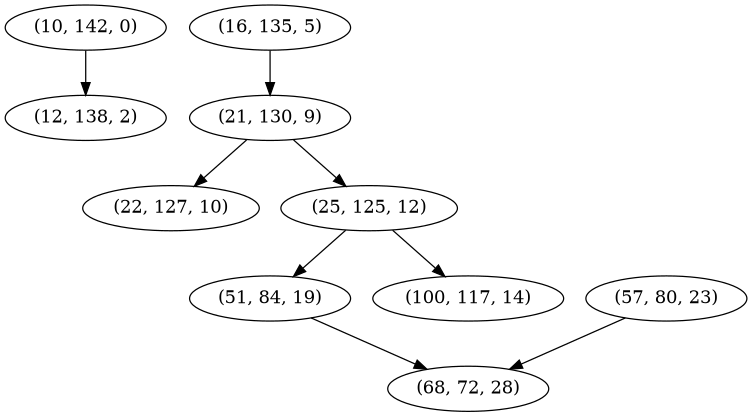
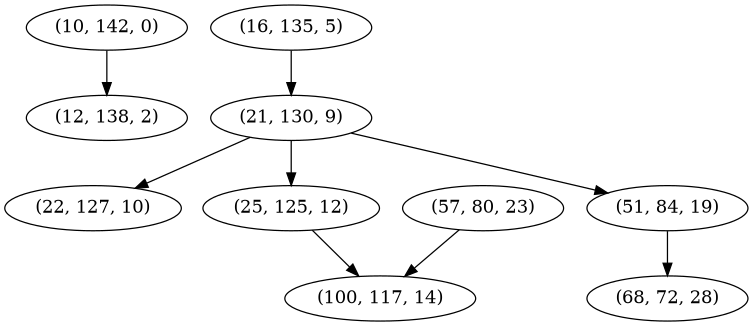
edge "(25, 125, 12)" -> "(51, 84, 19)": now "(21, 130, 9)" -> "(51, 84, 19)"
edge "(57, 80, 23)" -> "(68, 72, 28)": now "(57, 80, 23)" -> "(100, 117, 14)"
